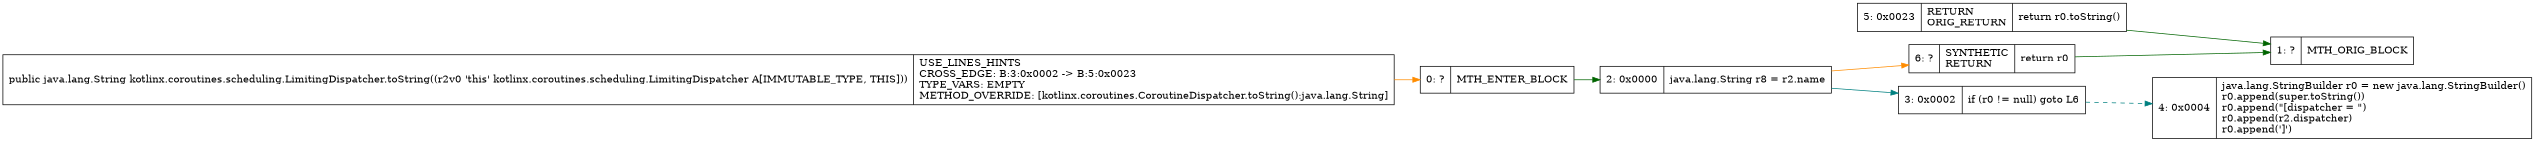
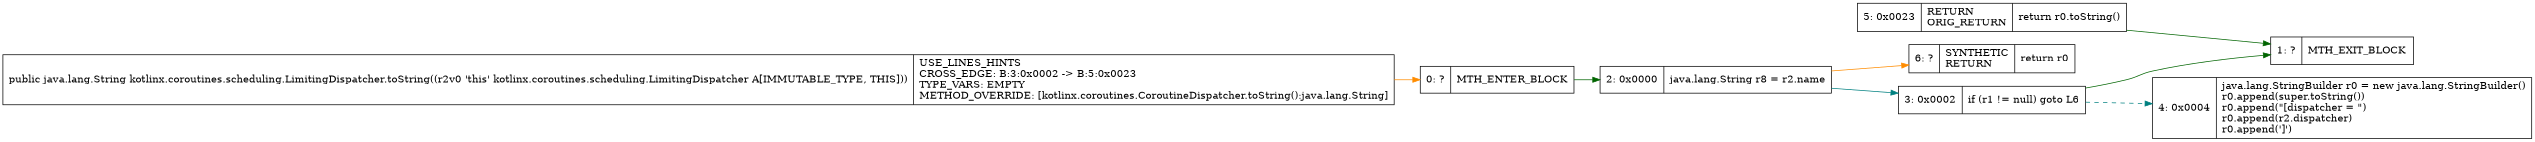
node "1: ?": text "MTH_ORIG_BLOCK" -> "MTH_EXIT_BLOCK"
edge "6: ?" -> "1: ?": now "3: 0x0002" -> "1: ?"
node "3: 0x0002": text "if (r0 != null) goto L6" -> "if (r1 != null) goto L6"
